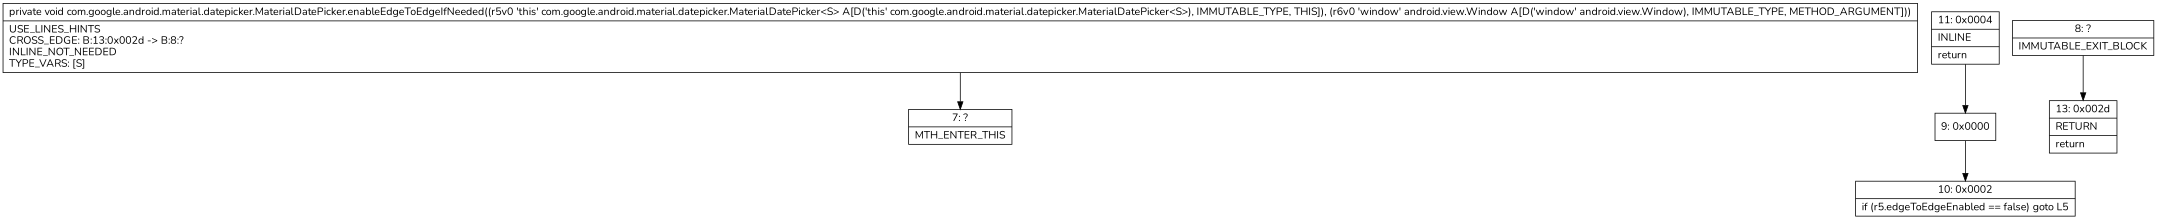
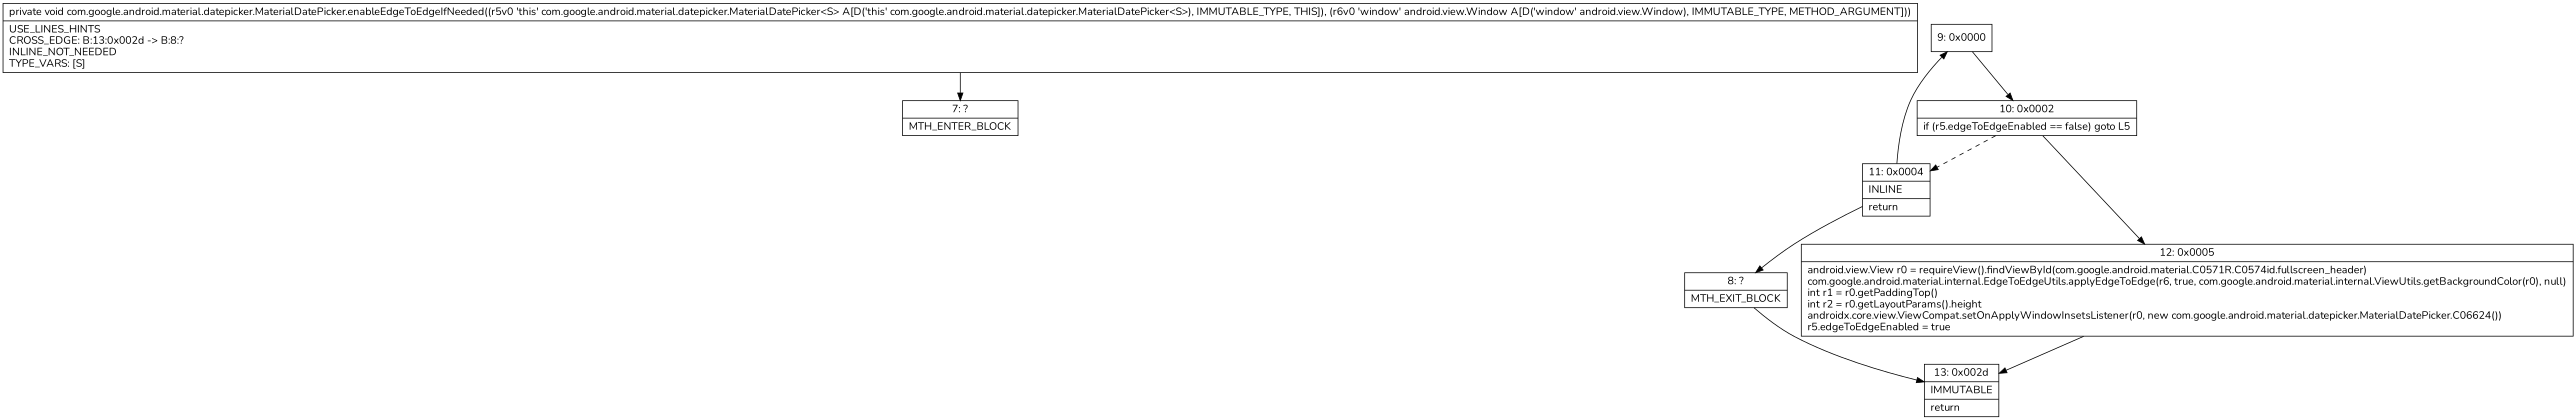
node "8: ?": text "IMMUTABLE_EXIT_BLOCK" -> "MTH_EXIT_BLOCK"
node "13: 0x002d": text "RETURN" -> "IMMUTABLE"
node "7: ?": text "MTH_ENTER_THIS" -> "MTH_ENTER_BLOCK"
edge "10: 0x0002" -> "11: 0x0004": added
edge "11: 0x0004" -> "8: ?": added
node "12: 0x0005": added
